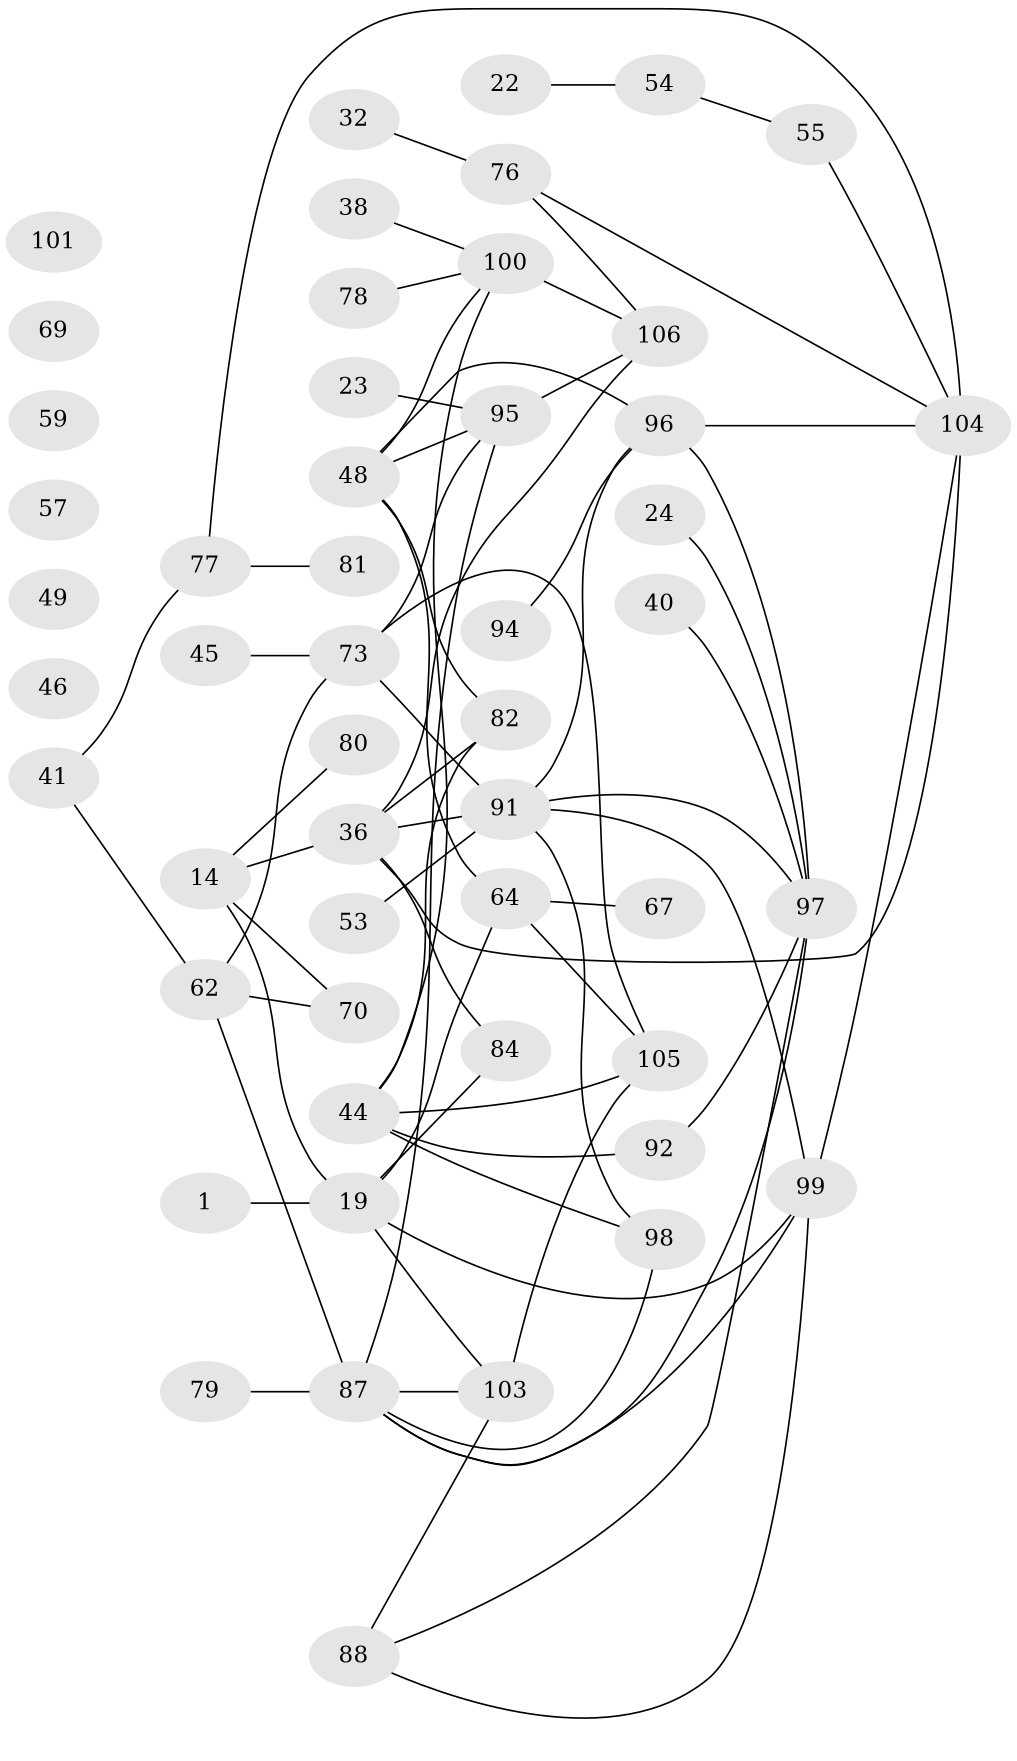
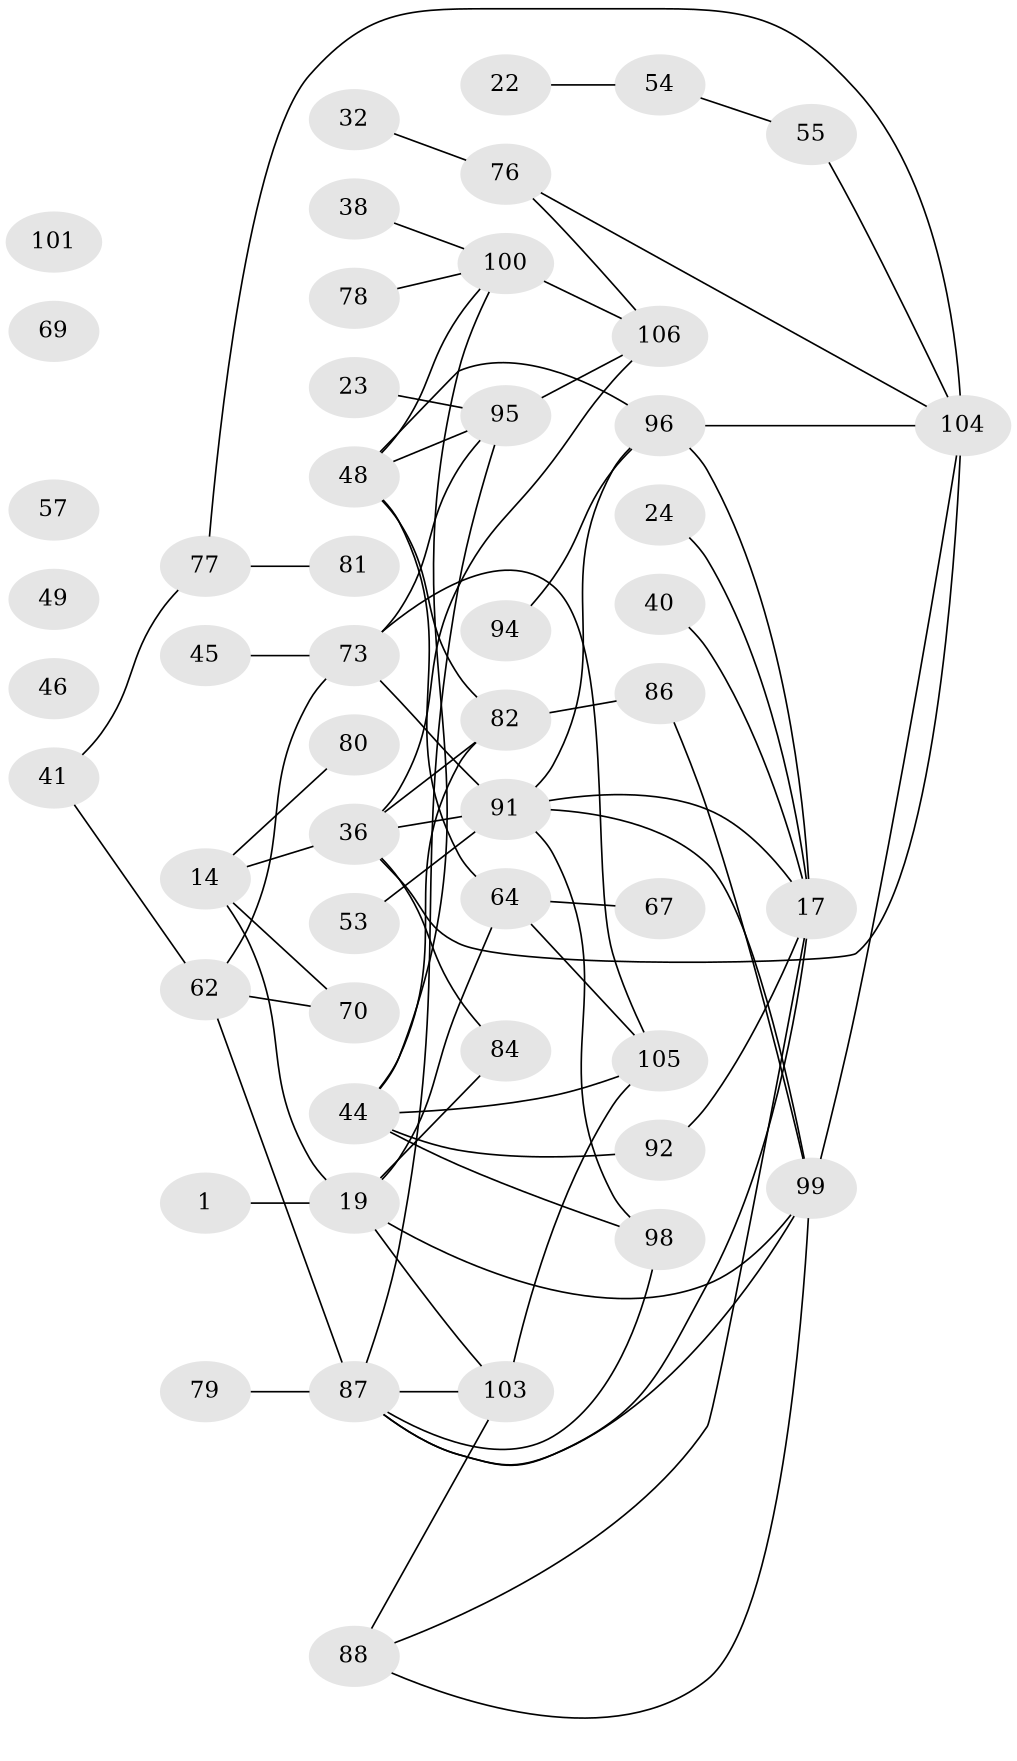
node "59": removed
node "86": added
node "97": label "97" -> "17"
